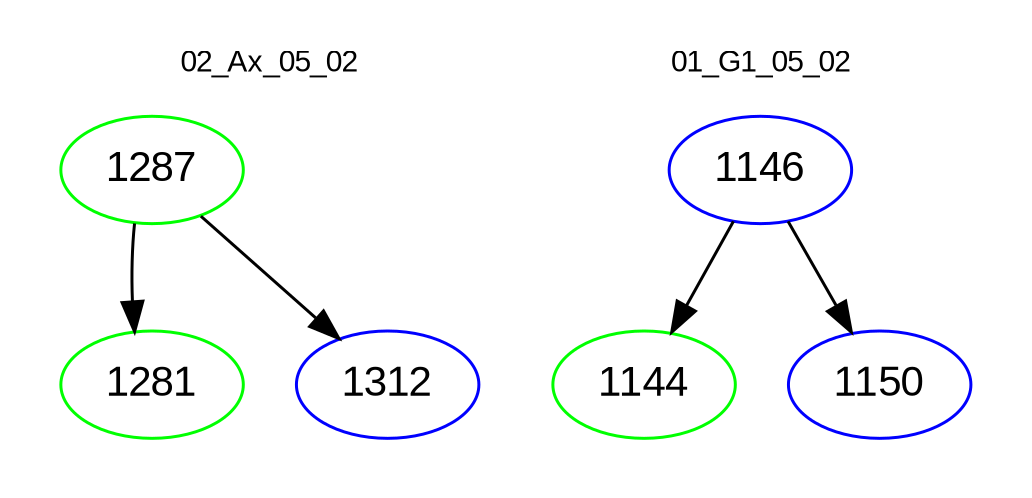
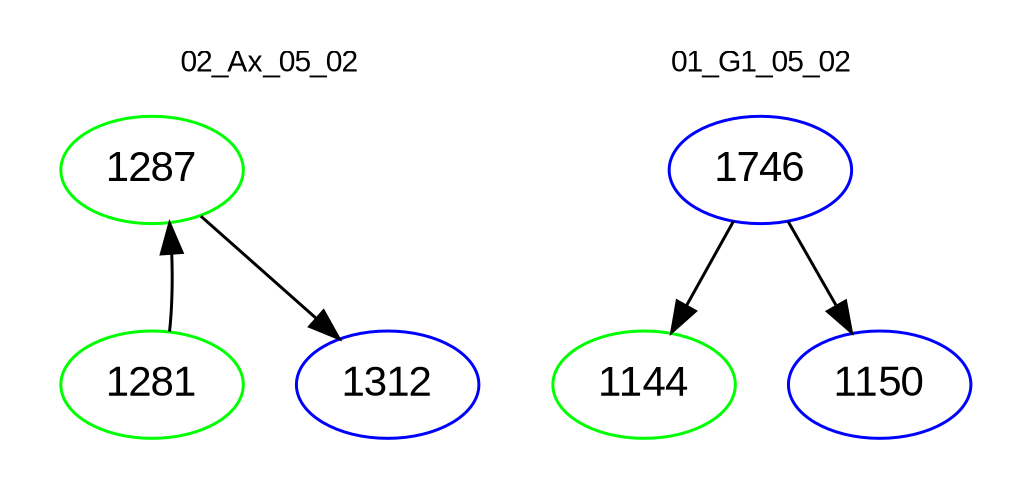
node "1146": label "1146" -> "1746"
edge "1287" -> "1281": reversed
